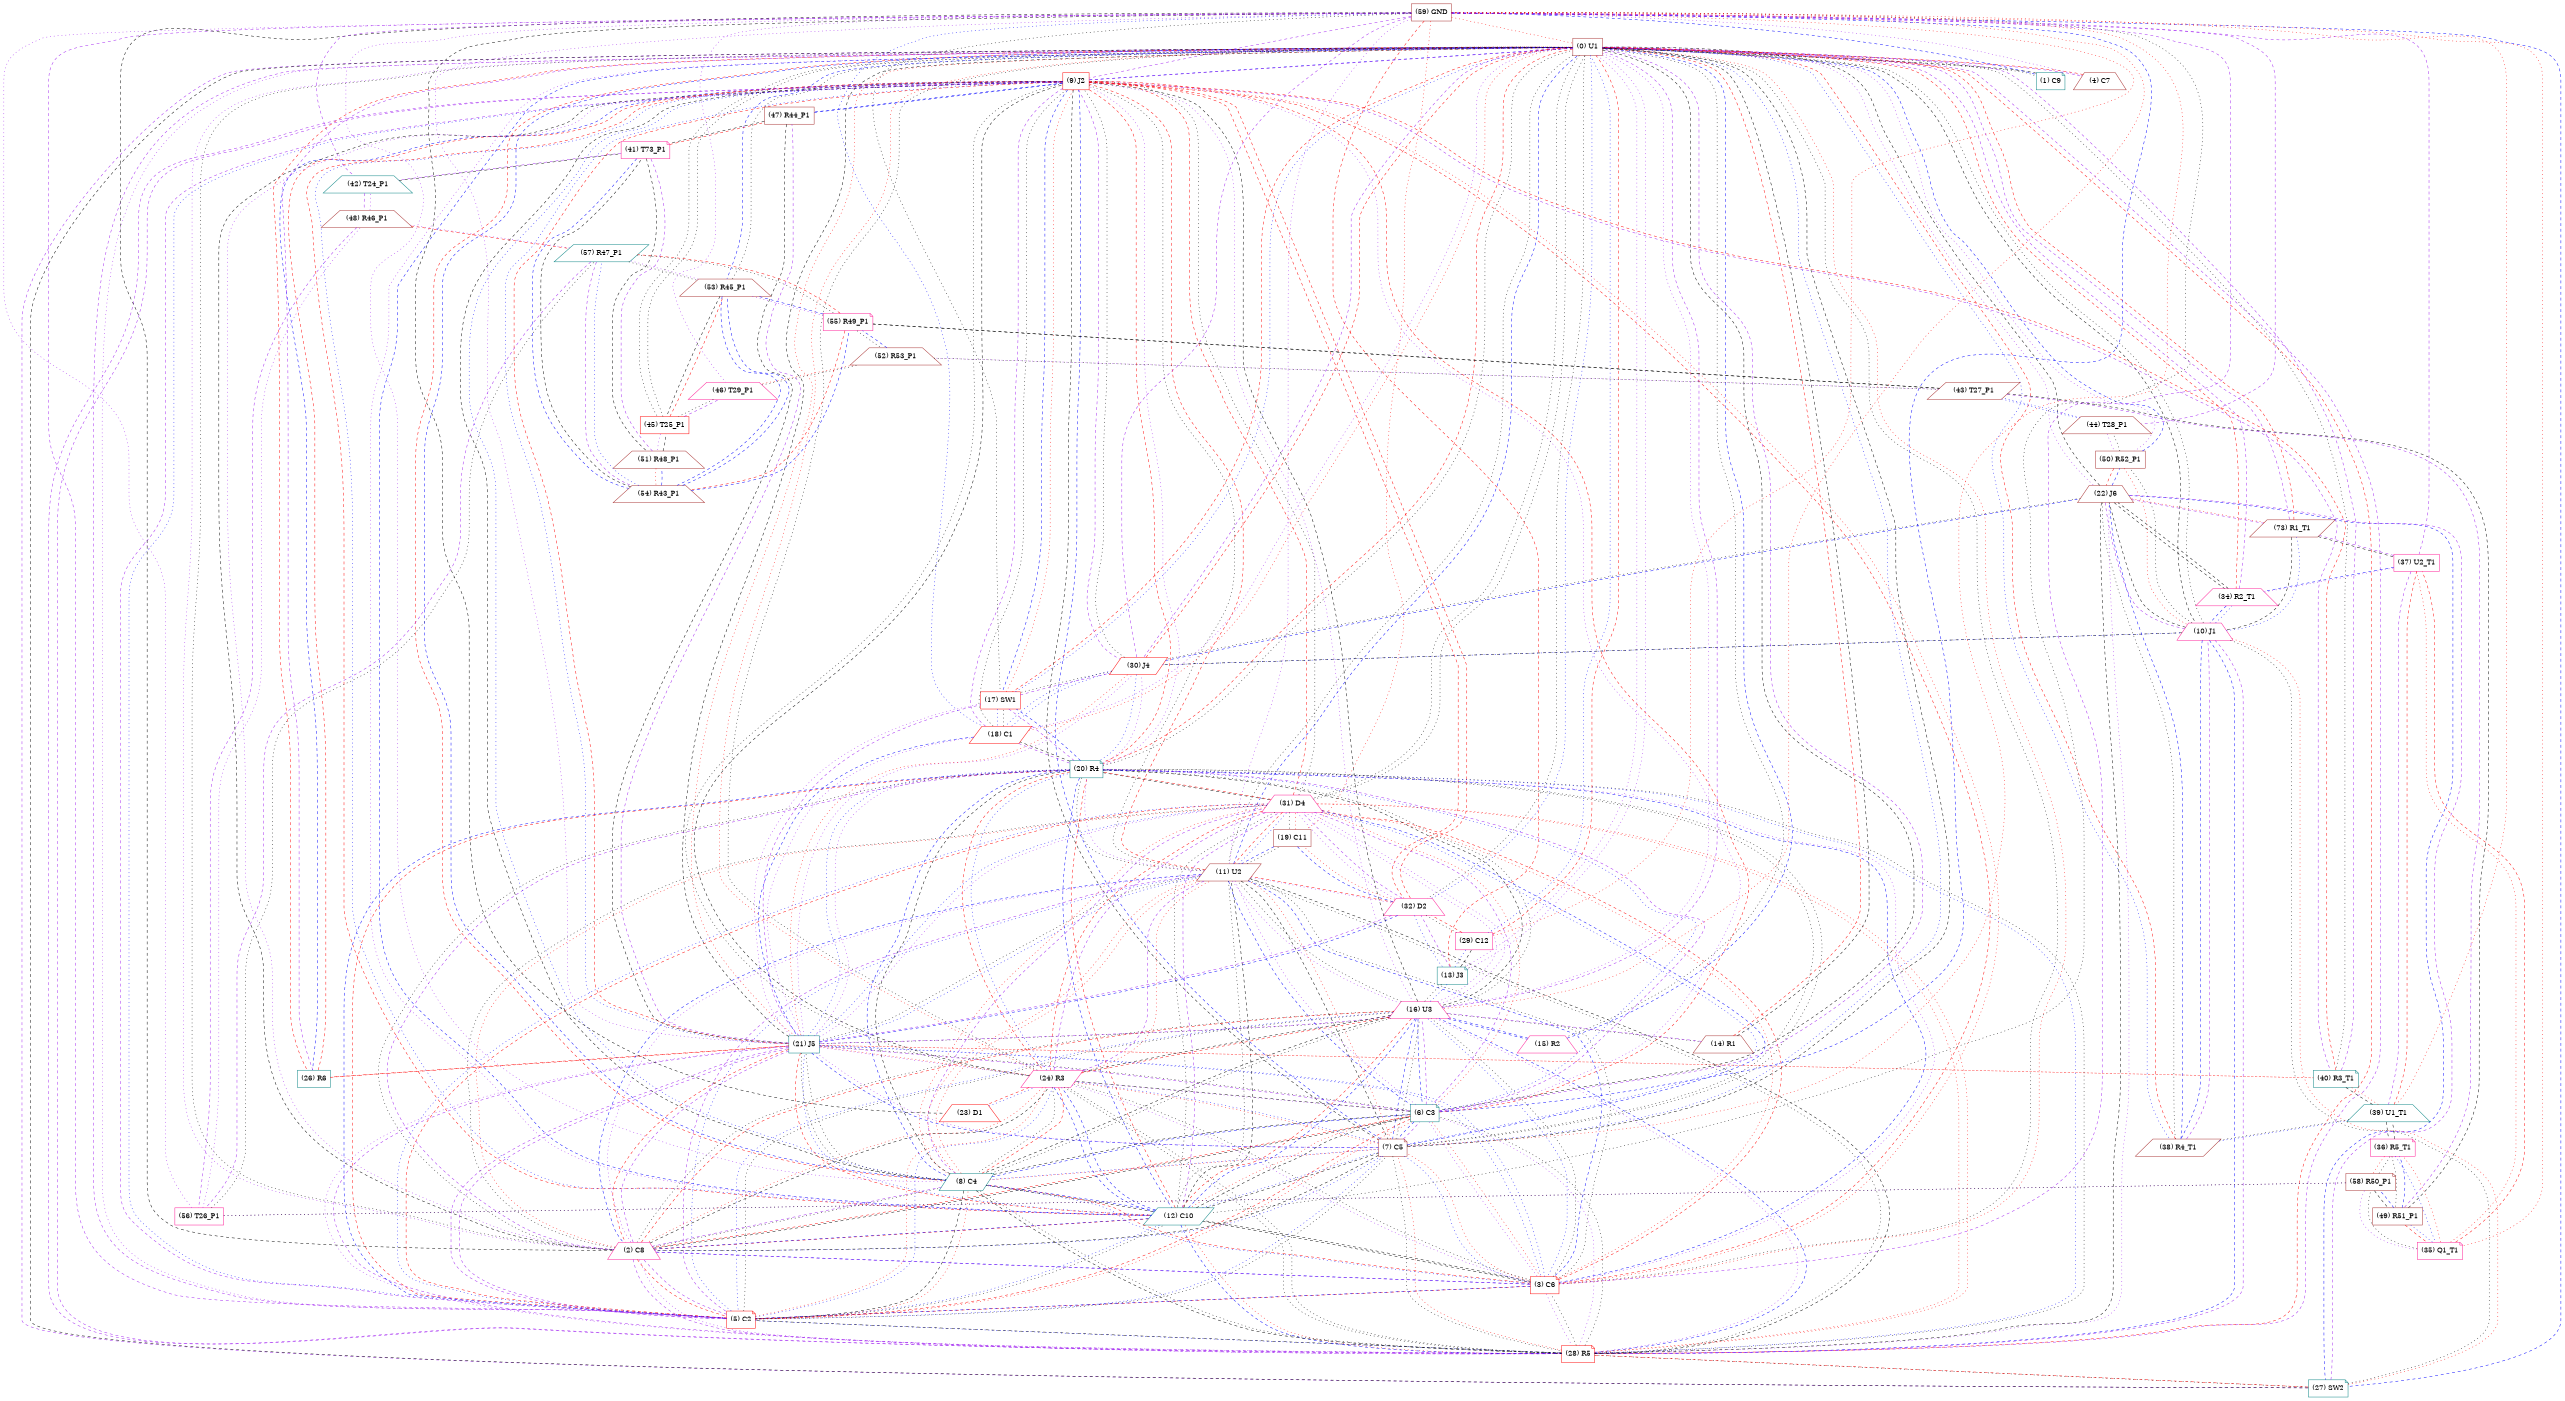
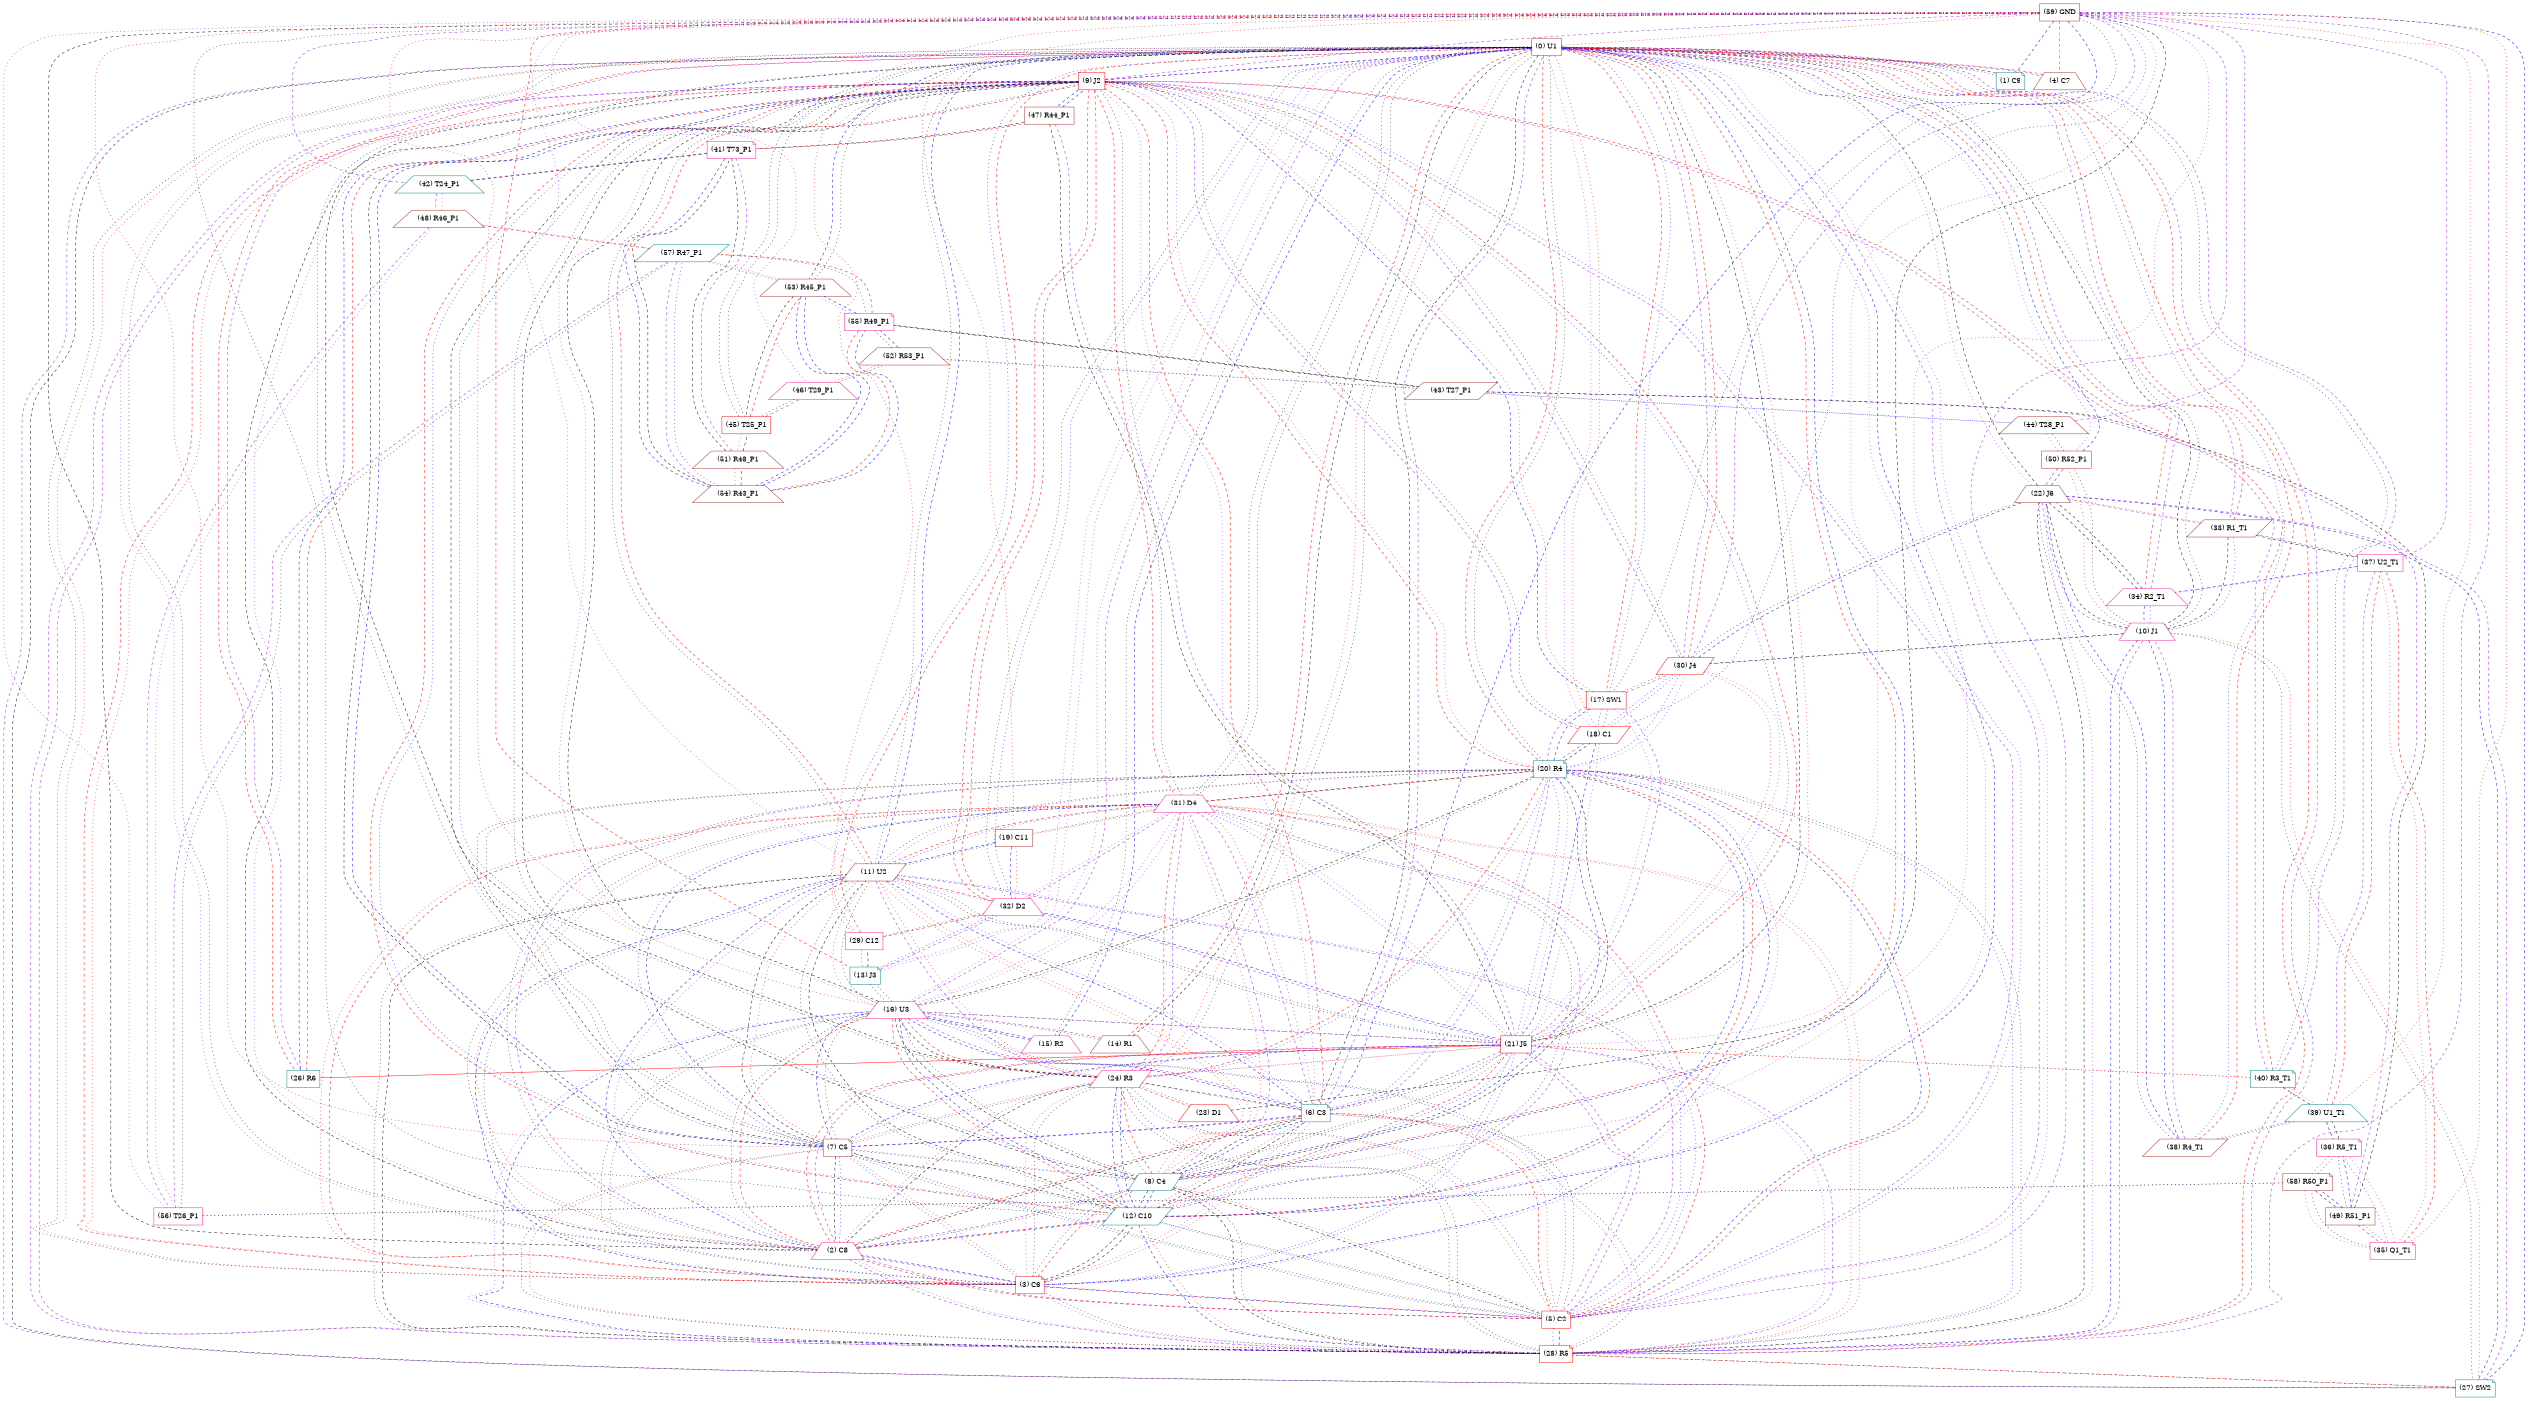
edge "(59) GND" -- "(4) C7": style dotted -> dashed
edge "(59) GND" -- "(3) C6": now "(59) GND" -- "(28) R5"
node "(73) R1_T1": label "(73) R1_T1" -> "(33) R1_T1"
node "(21) J5": color teal -> red
